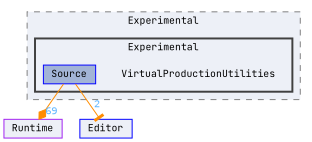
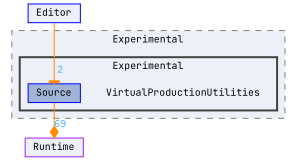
edge "Source" -> "Editor": reversed
